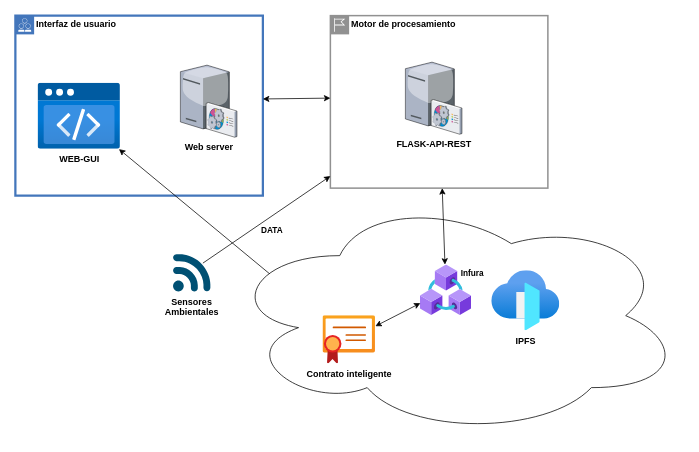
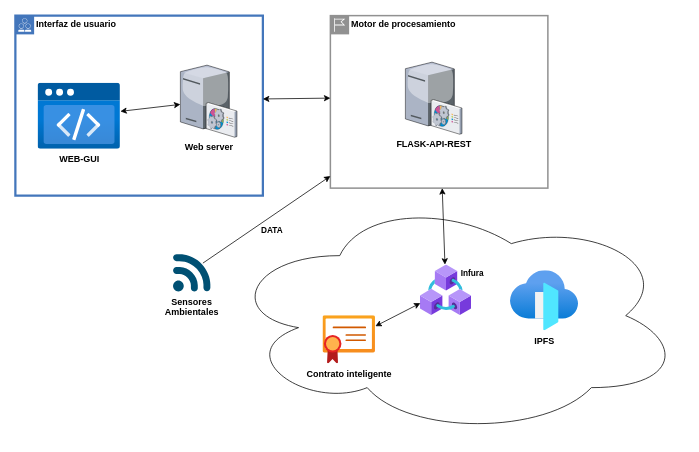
edge "WEB-GUI" -- "Contrato inteligente": now "WEB-GUI" -- "Web server"
node "IPFS": moved (526, 300) -> (544, 300)
